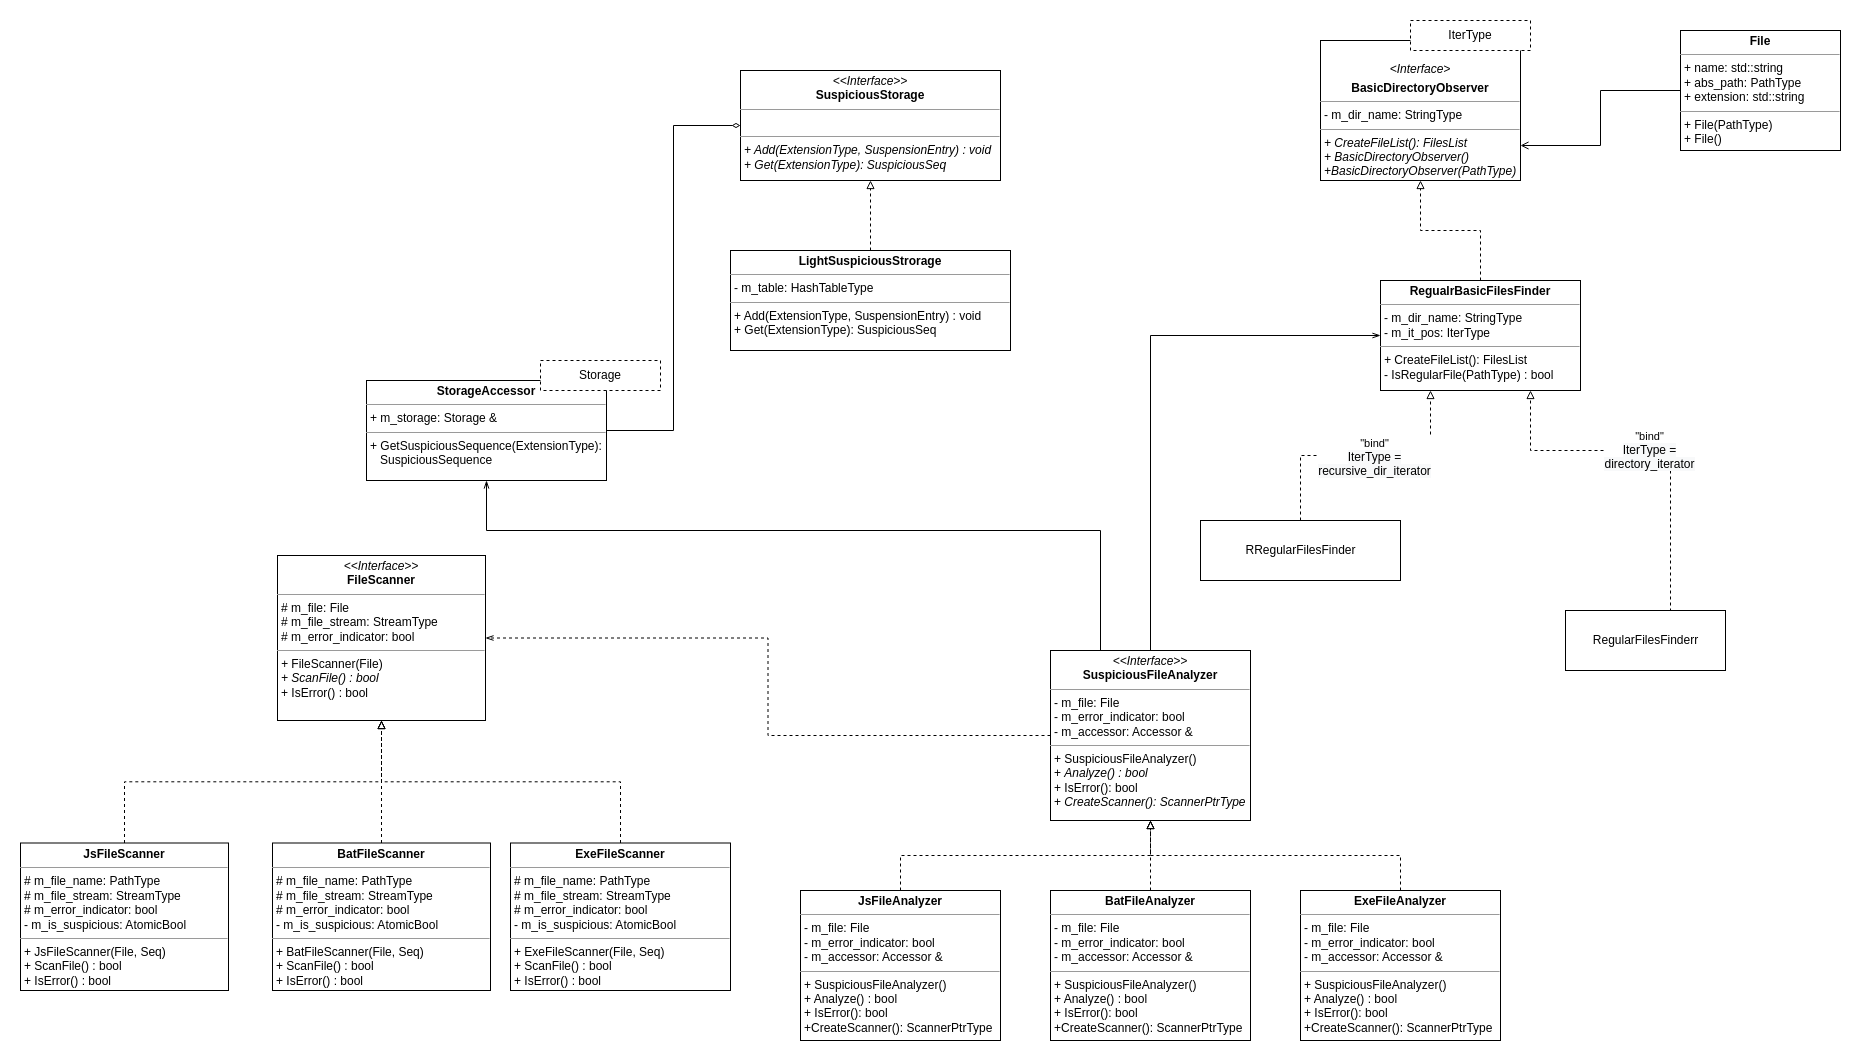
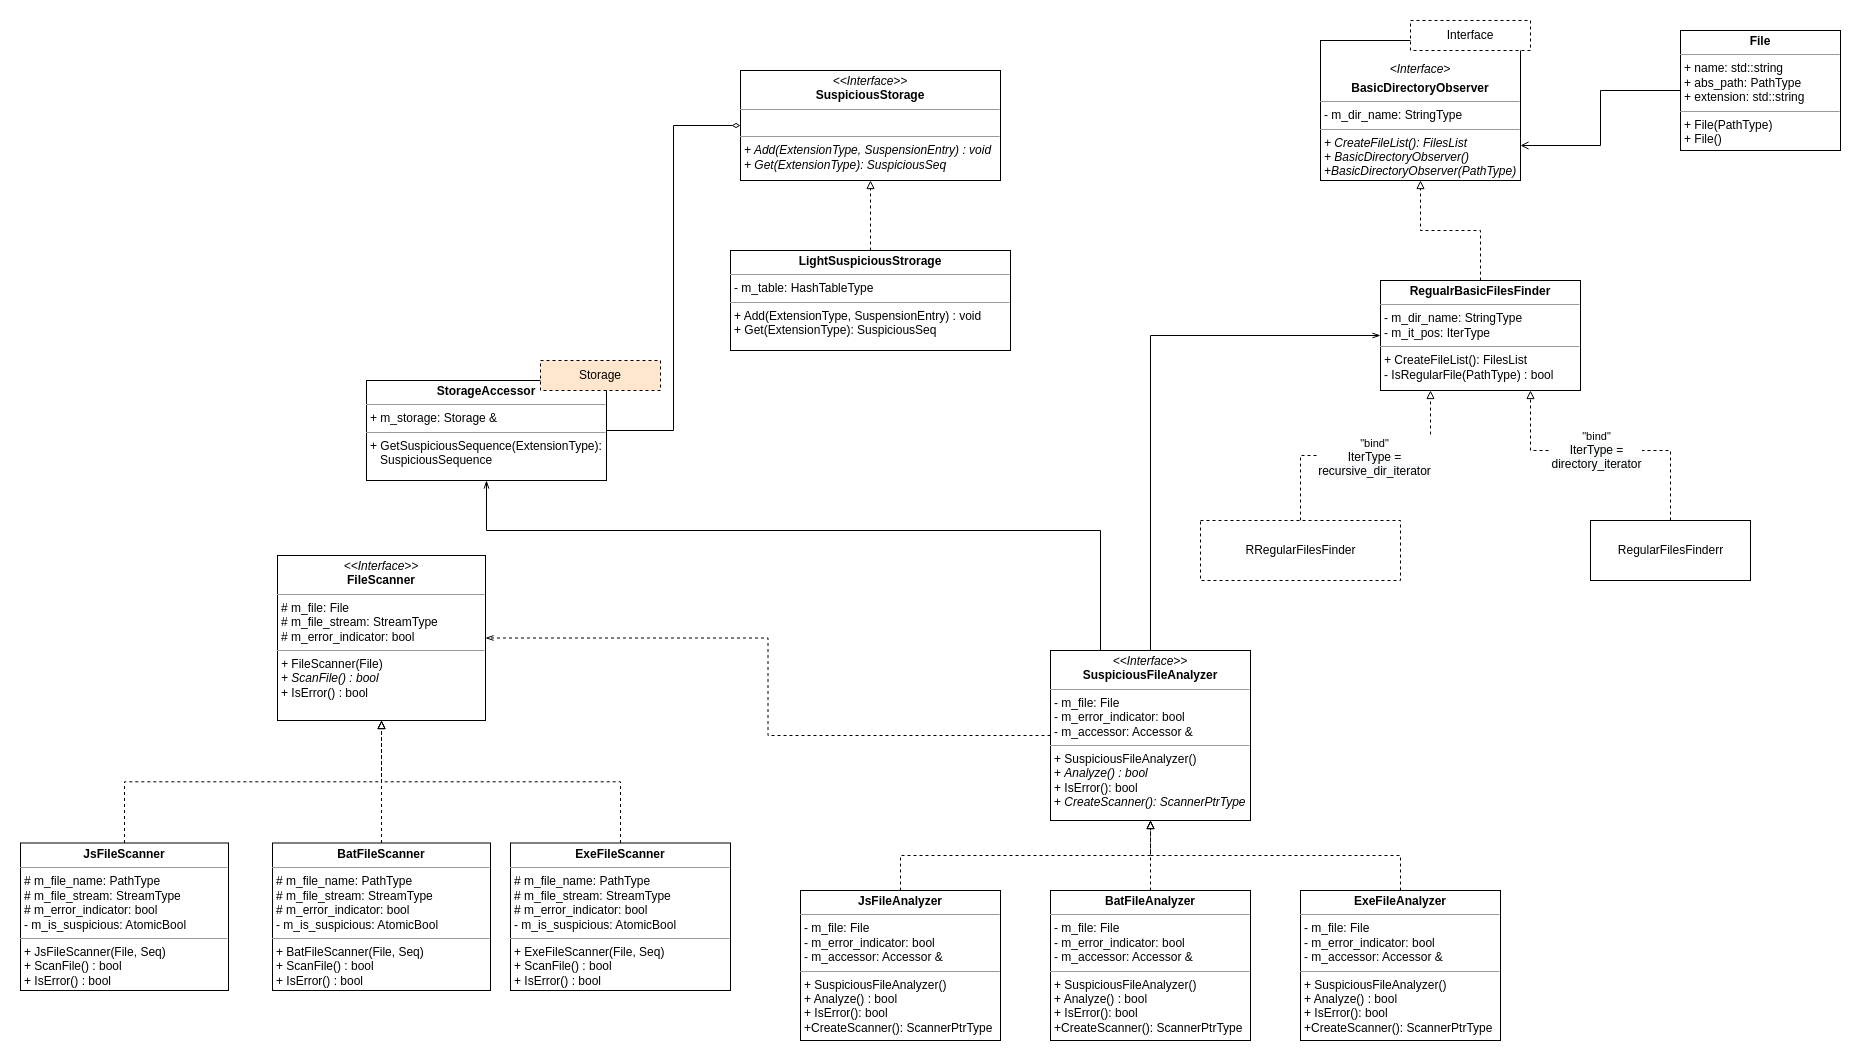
node "IterType": label "IterType" -> "Interface"
node "Storage": fillcolor #ffffff -> #ffe6cc
node "RRegularFilesFinder": style solid -> dashed
node "RegularFilesFinderr": moved (1646, 641) -> (1671, 551)
